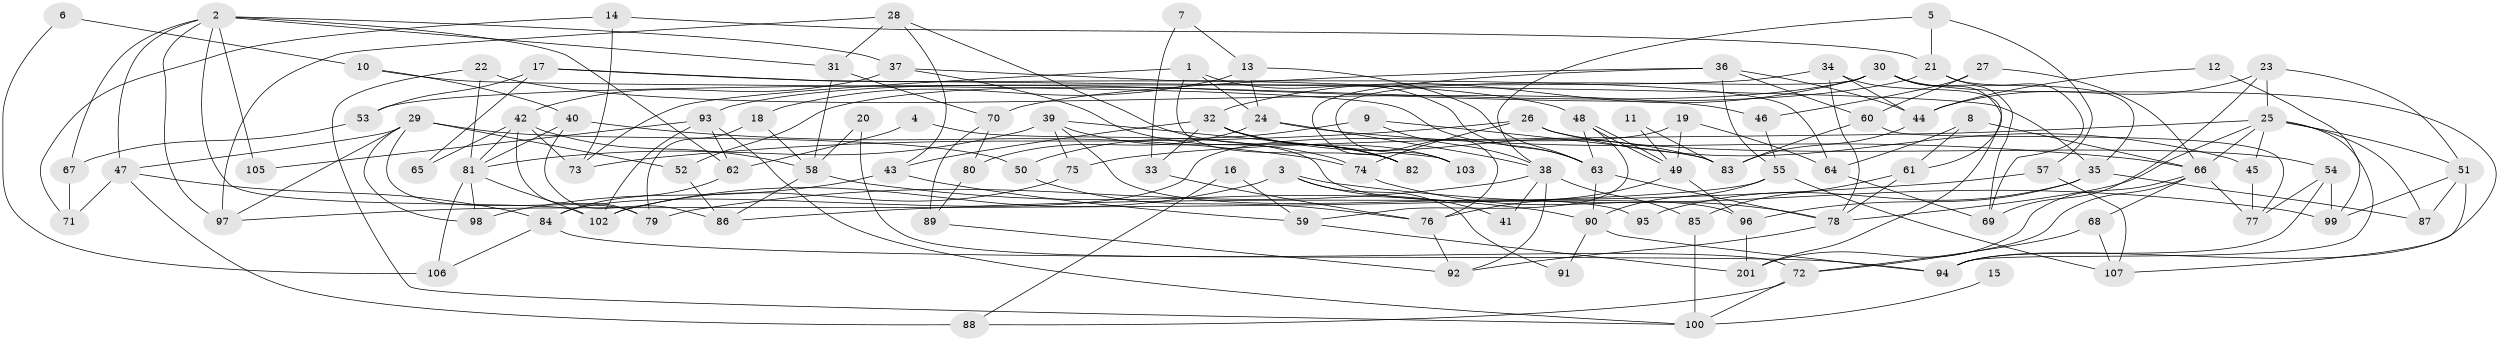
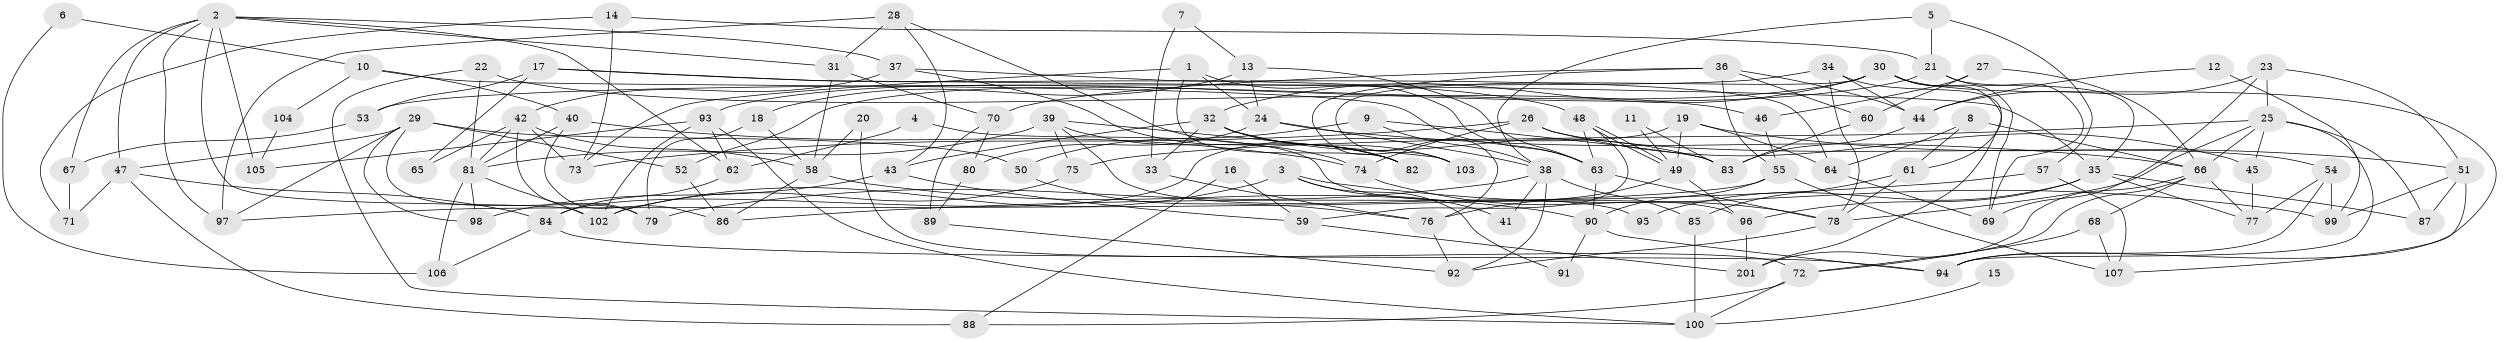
node "104": added
edge "60" -- "77": now "35" -- "77"
edge "25" -- "51": now "19" -- "51"
